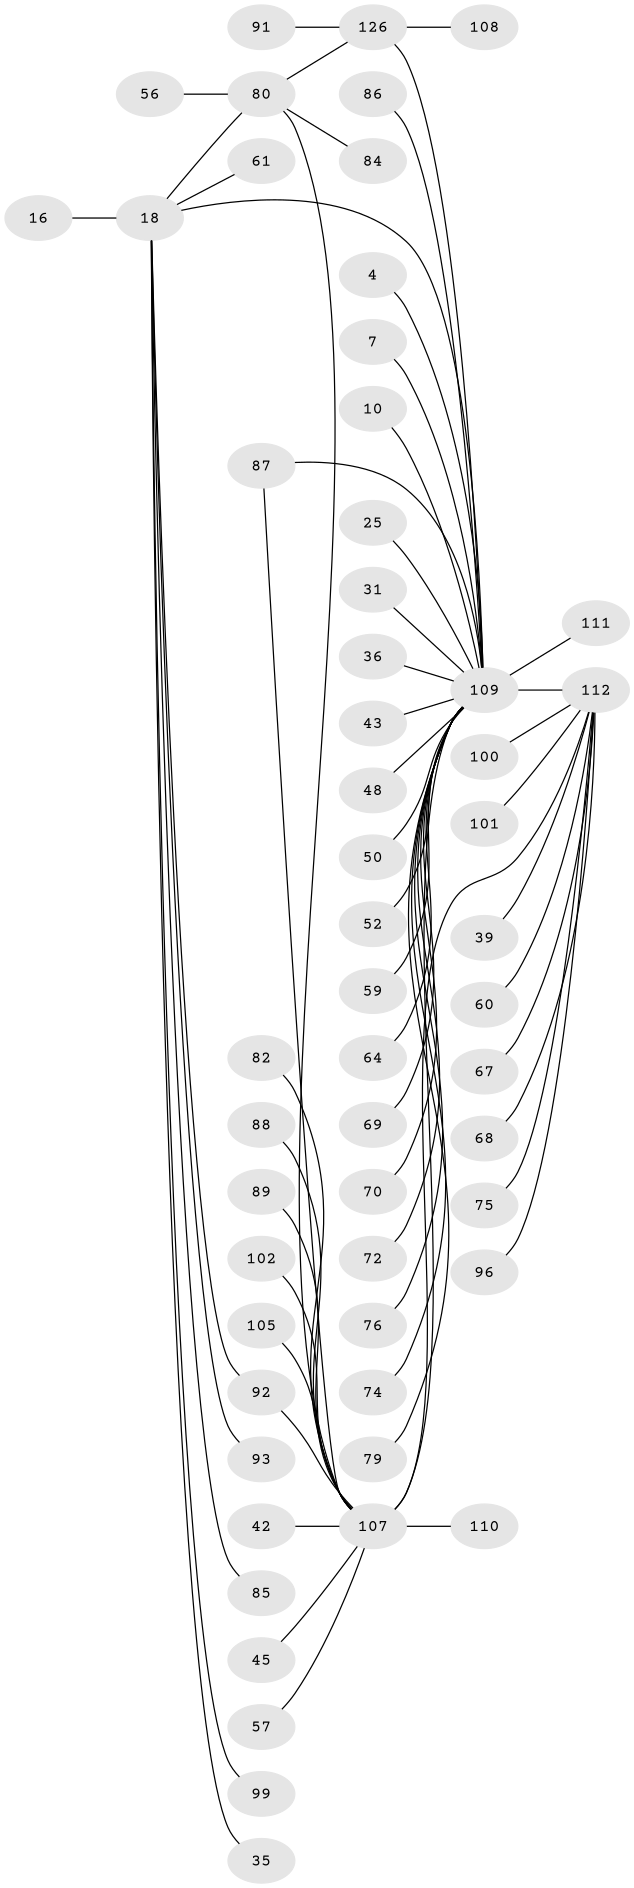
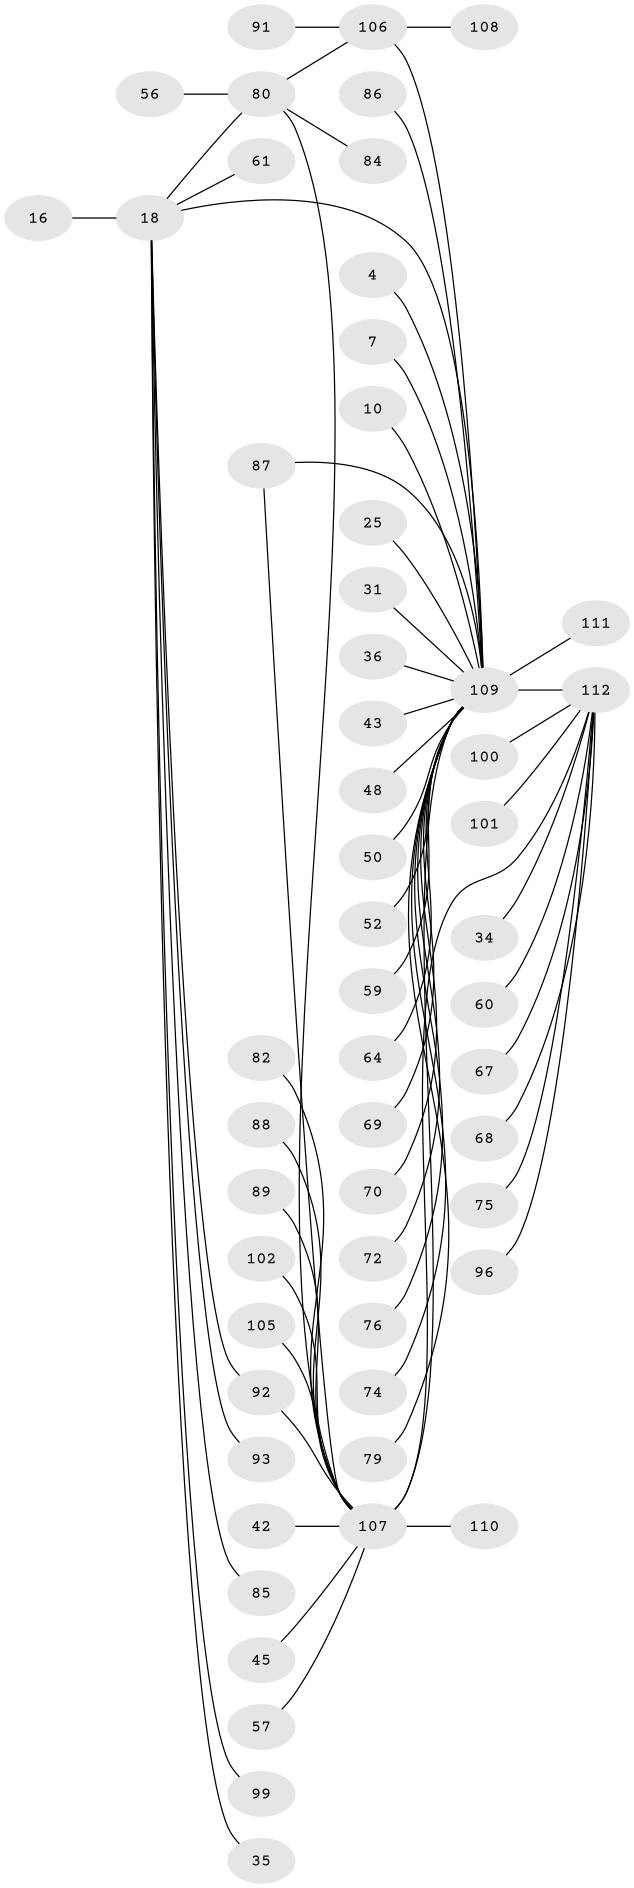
node "126": label "126" -> "106"
node "39": label "39" -> "34"
